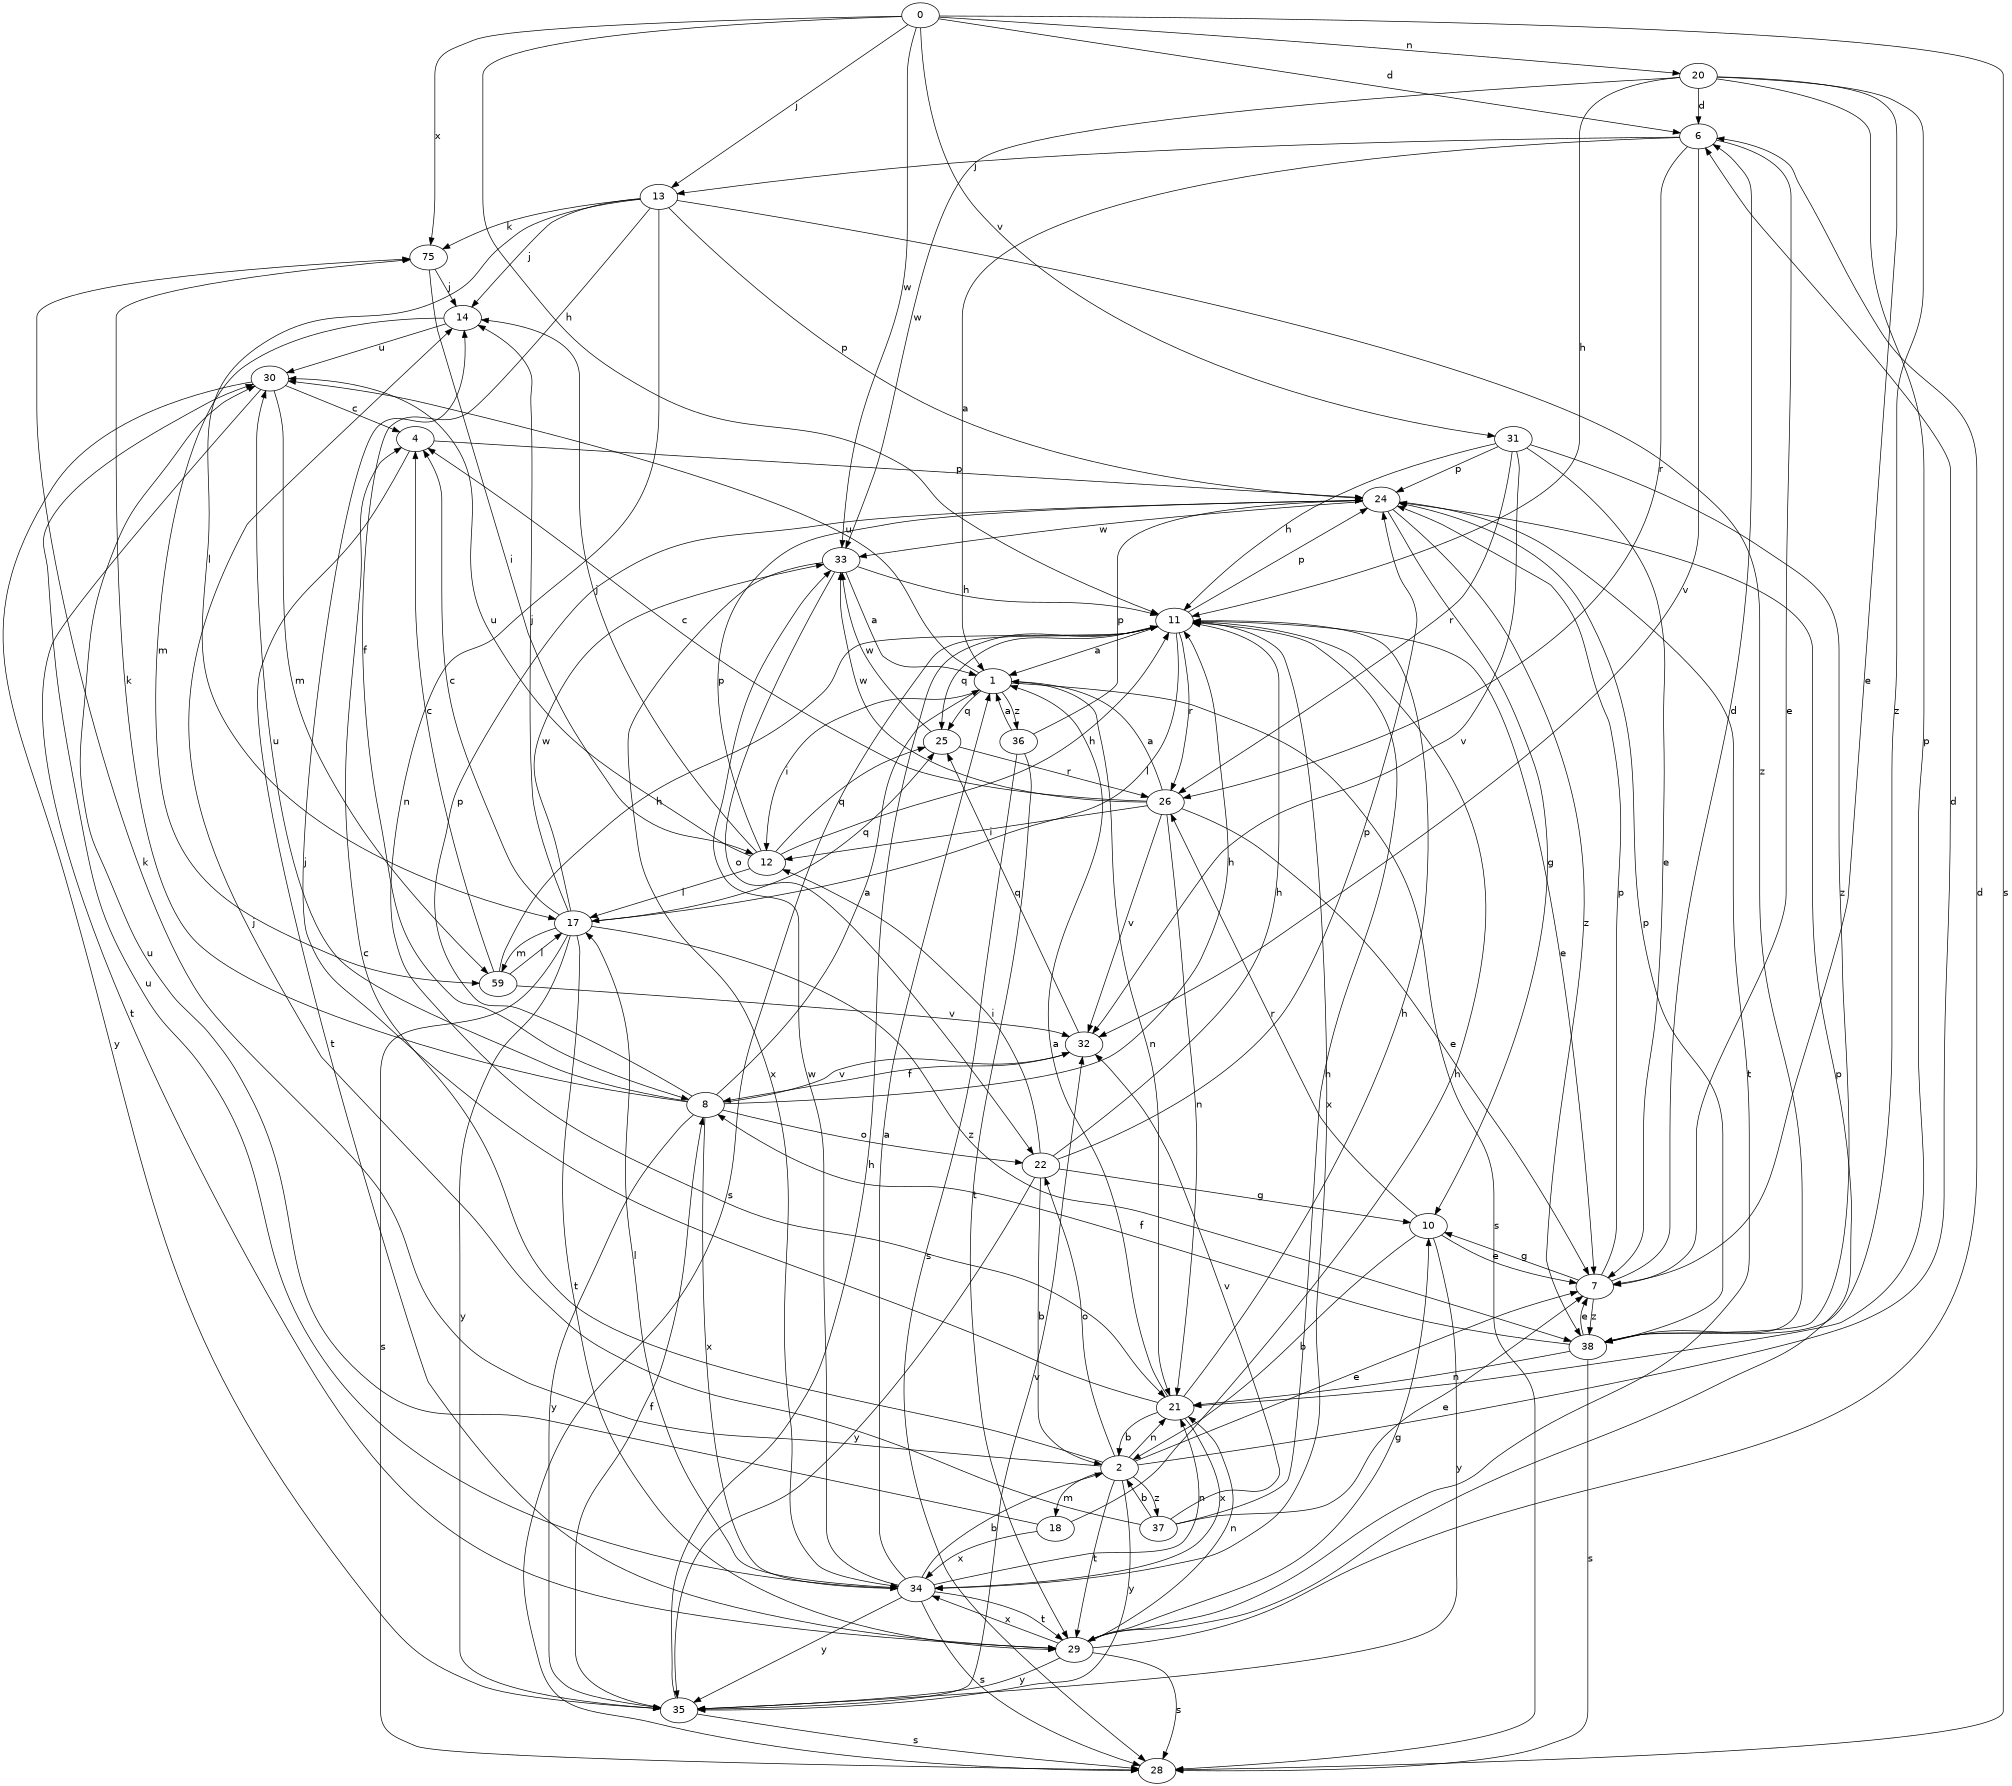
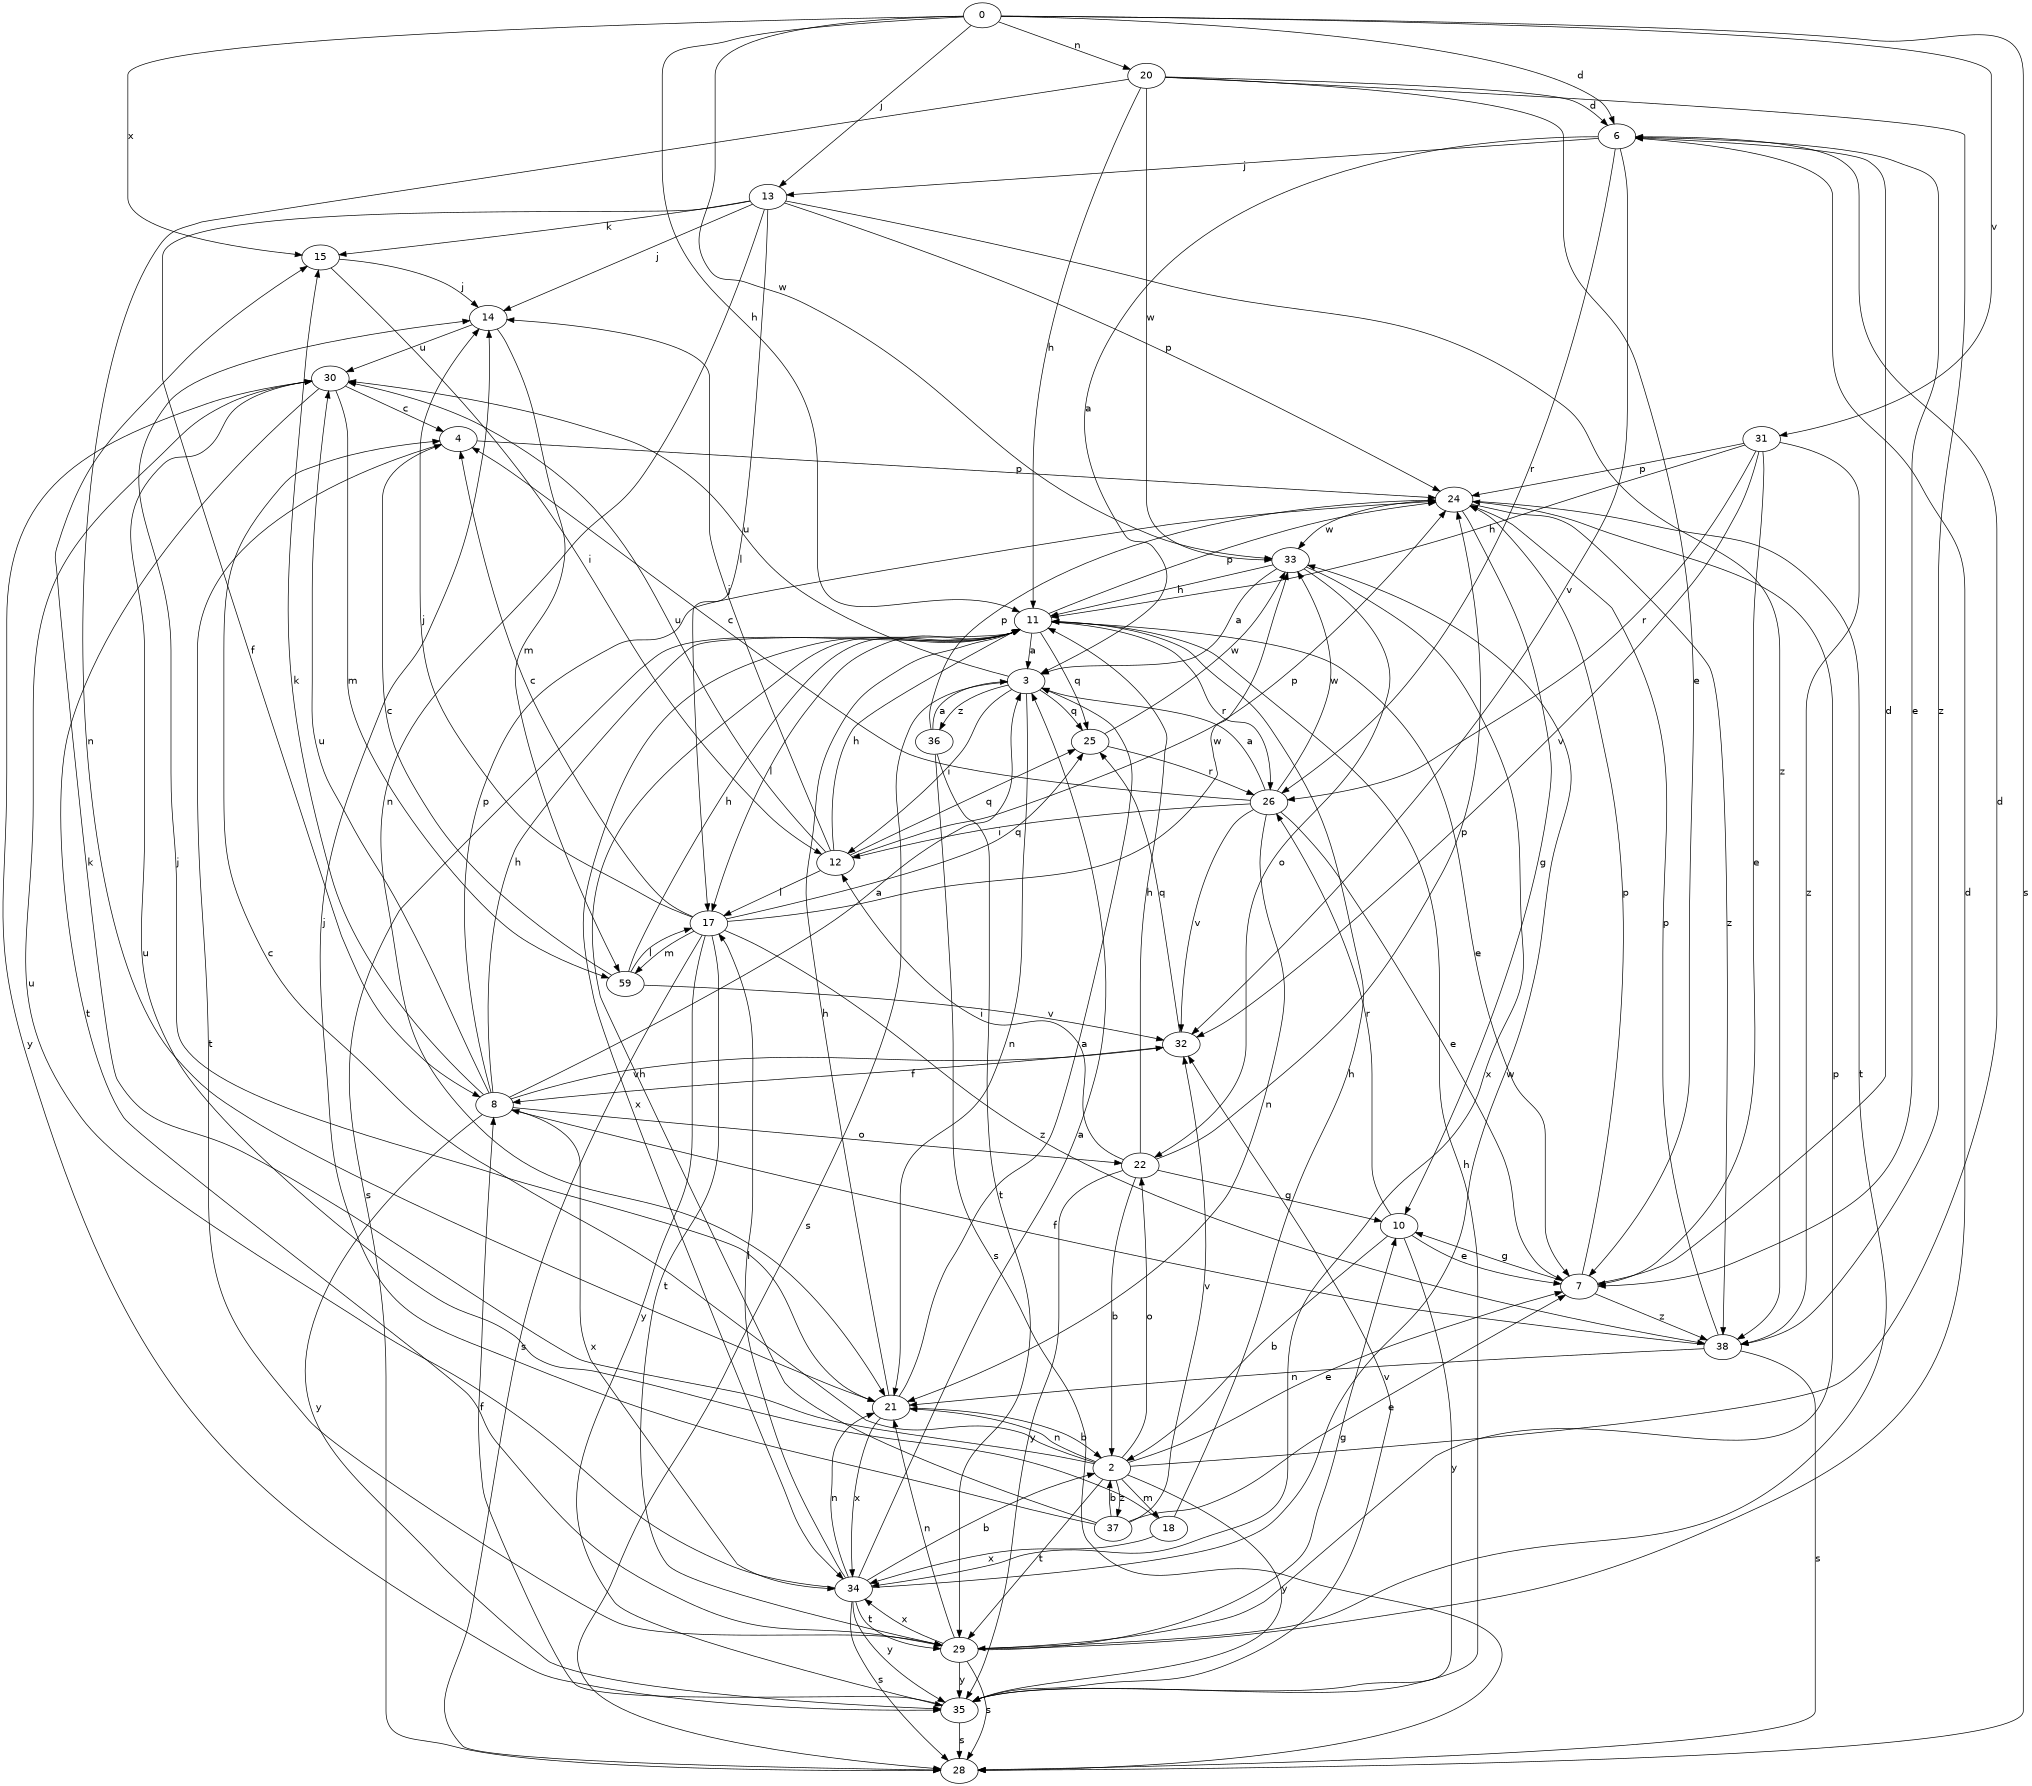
node "75": label "75" -> "15"
node "1": label "1" -> "3"
edge "20" -> "21": label "p" -> "n"
edge "38" -> "7": removed, label "e"
